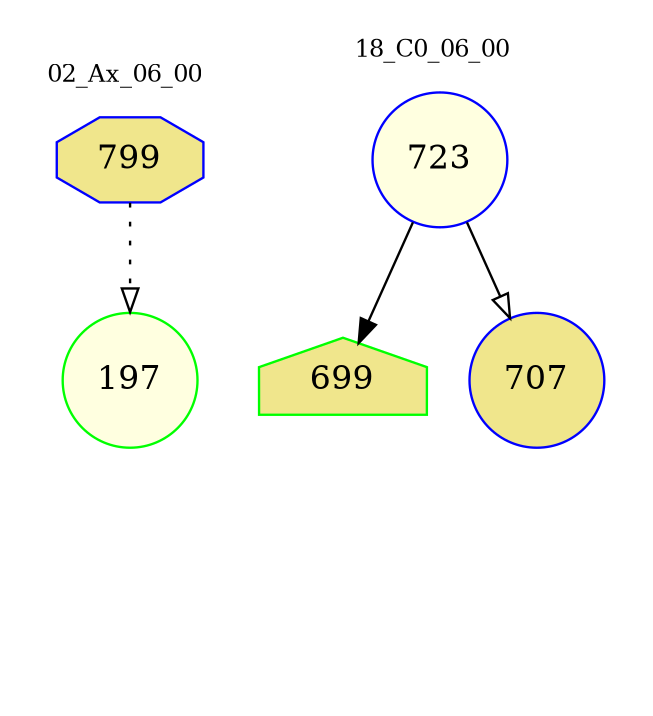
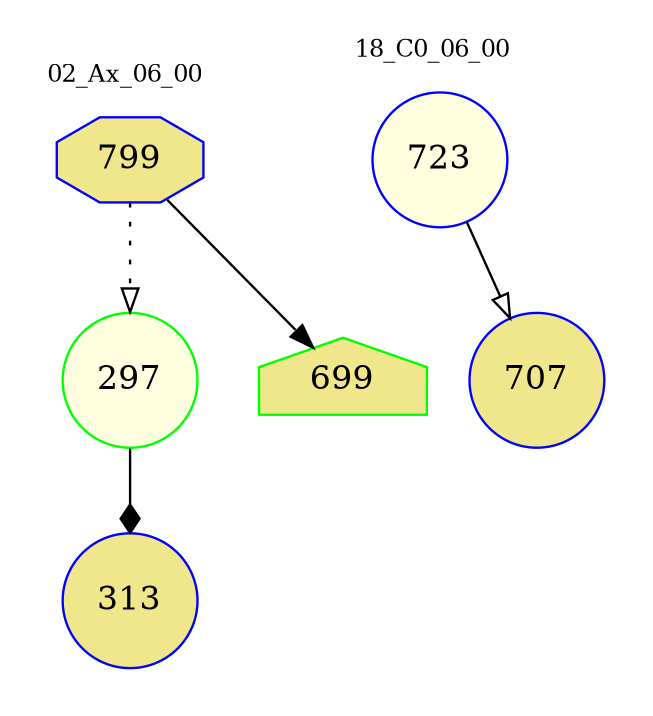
edge "723" -> "699": now "799" -> "699"
node "197": label "197" -> "297"
node "313": added
